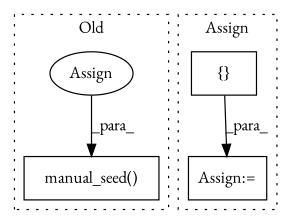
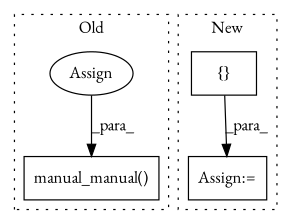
cluster "Assign": label "Assign" -> "New"
node "manual_seed()": label "manual_seed()" -> "manual_manual()"
